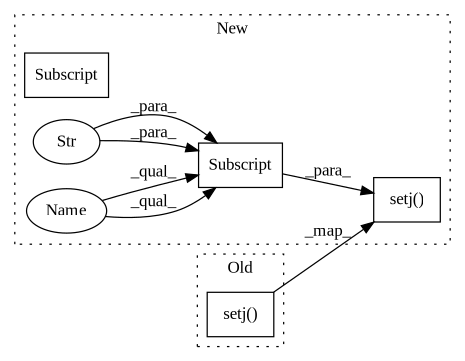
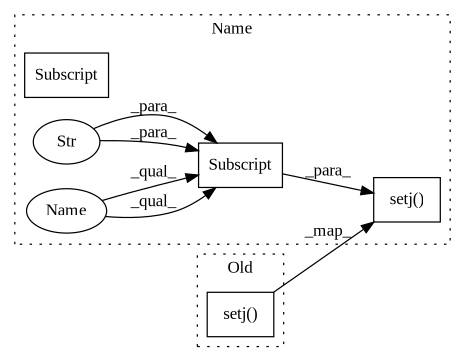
cluster "New": label "New" -> "Name"
